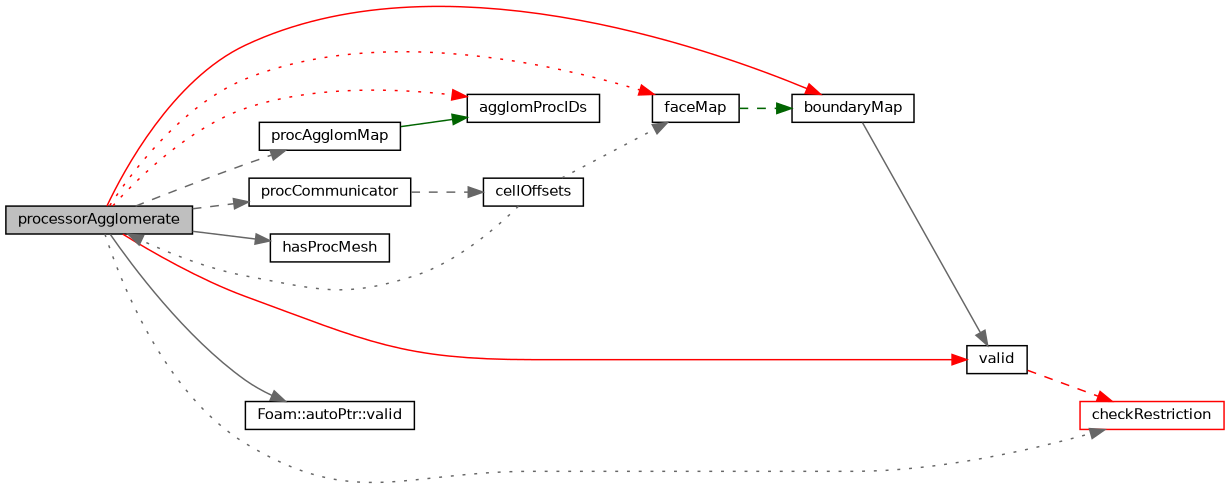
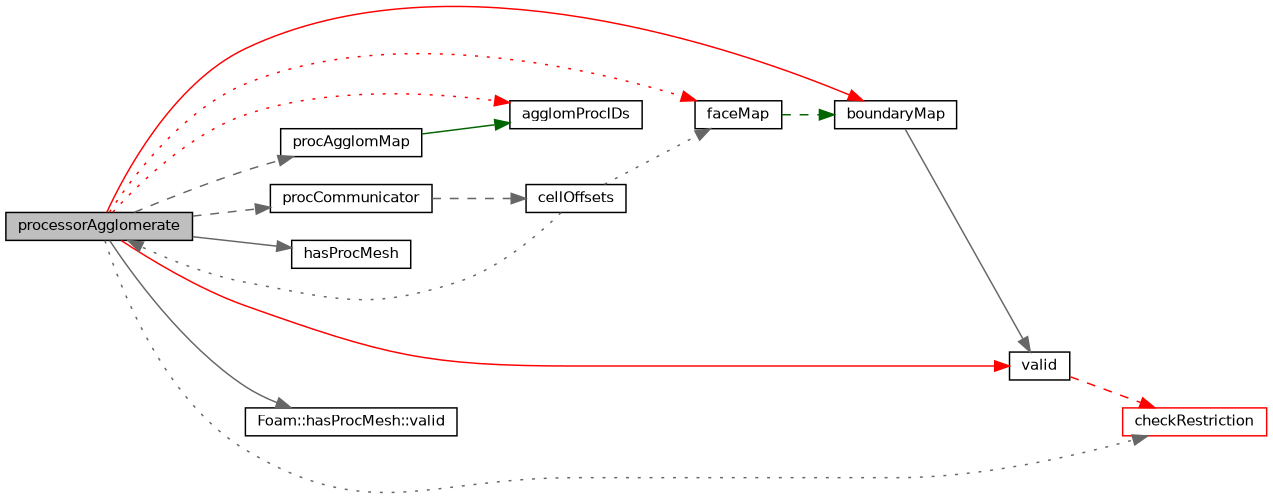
node "Foam::autoPtr::valid": label "Foam::autoPtr::valid" -> "Foam::hasProcMesh::valid"
